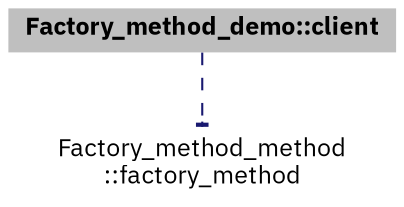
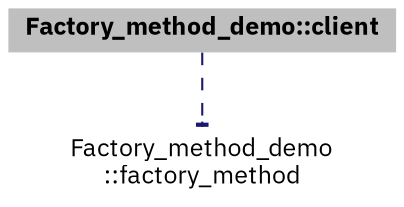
node "Factory_method_method ::factory_method": label "Factory_method_method ::factory_method" -> "Factory_method_demo ::factory_method"
